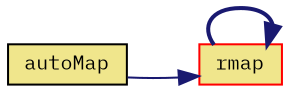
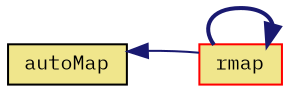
edge "autoMap" -> "rmap": reversed
